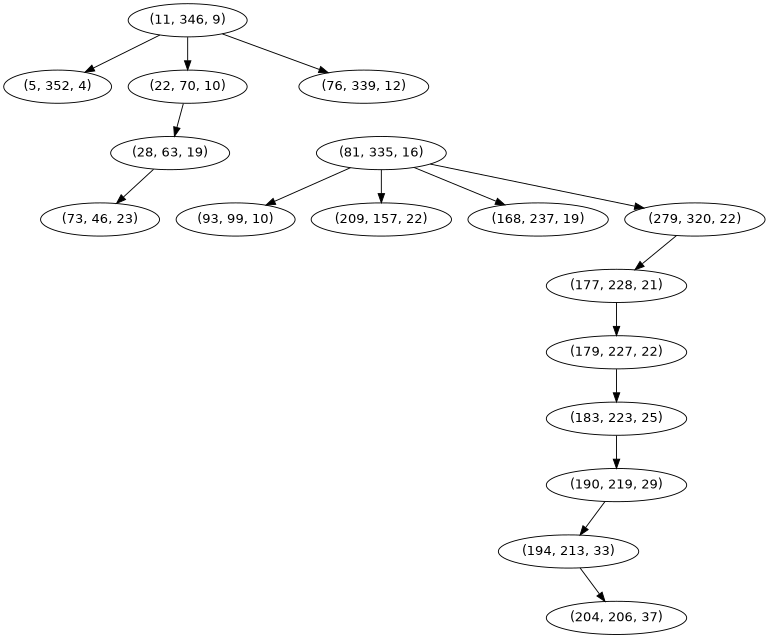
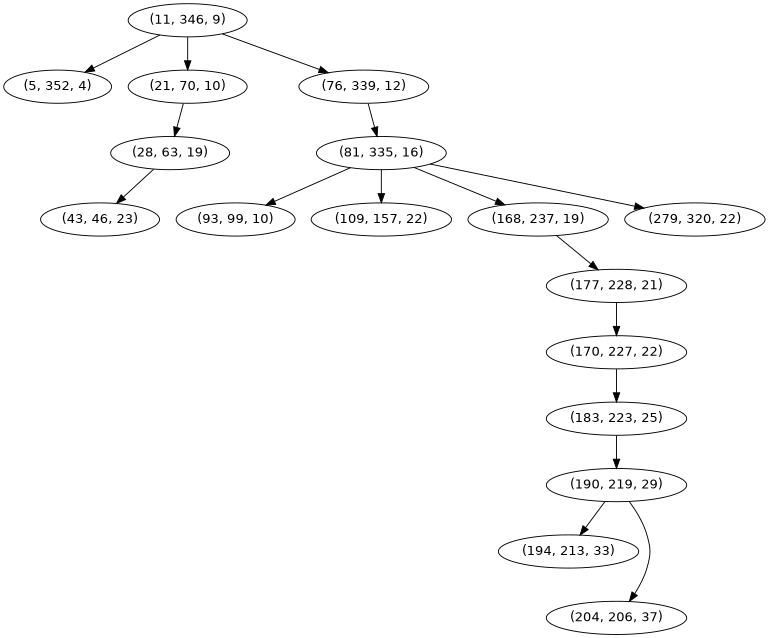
node "(22, 70, 10)": label "(22, 70, 10)" -> "(21, 70, 10)"
edge "(76, 339, 12)" -> "(81, 335, 16)": added
node "(73, 46, 23)": label "(73, 46, 23)" -> "(43, 46, 23)"
node "(209, 157, 22)": label "(209, 157, 22)" -> "(109, 157, 22)"
edge "(279, 320, 22)" -> "(177, 228, 21)": now "(168, 237, 19)" -> "(177, 228, 21)"
node "(179, 227, 22)": label "(179, 227, 22)" -> "(170, 227, 22)"
edge "(194, 213, 33)" -> "(204, 206, 37)": now "(190, 219, 29)" -> "(204, 206, 37)"
